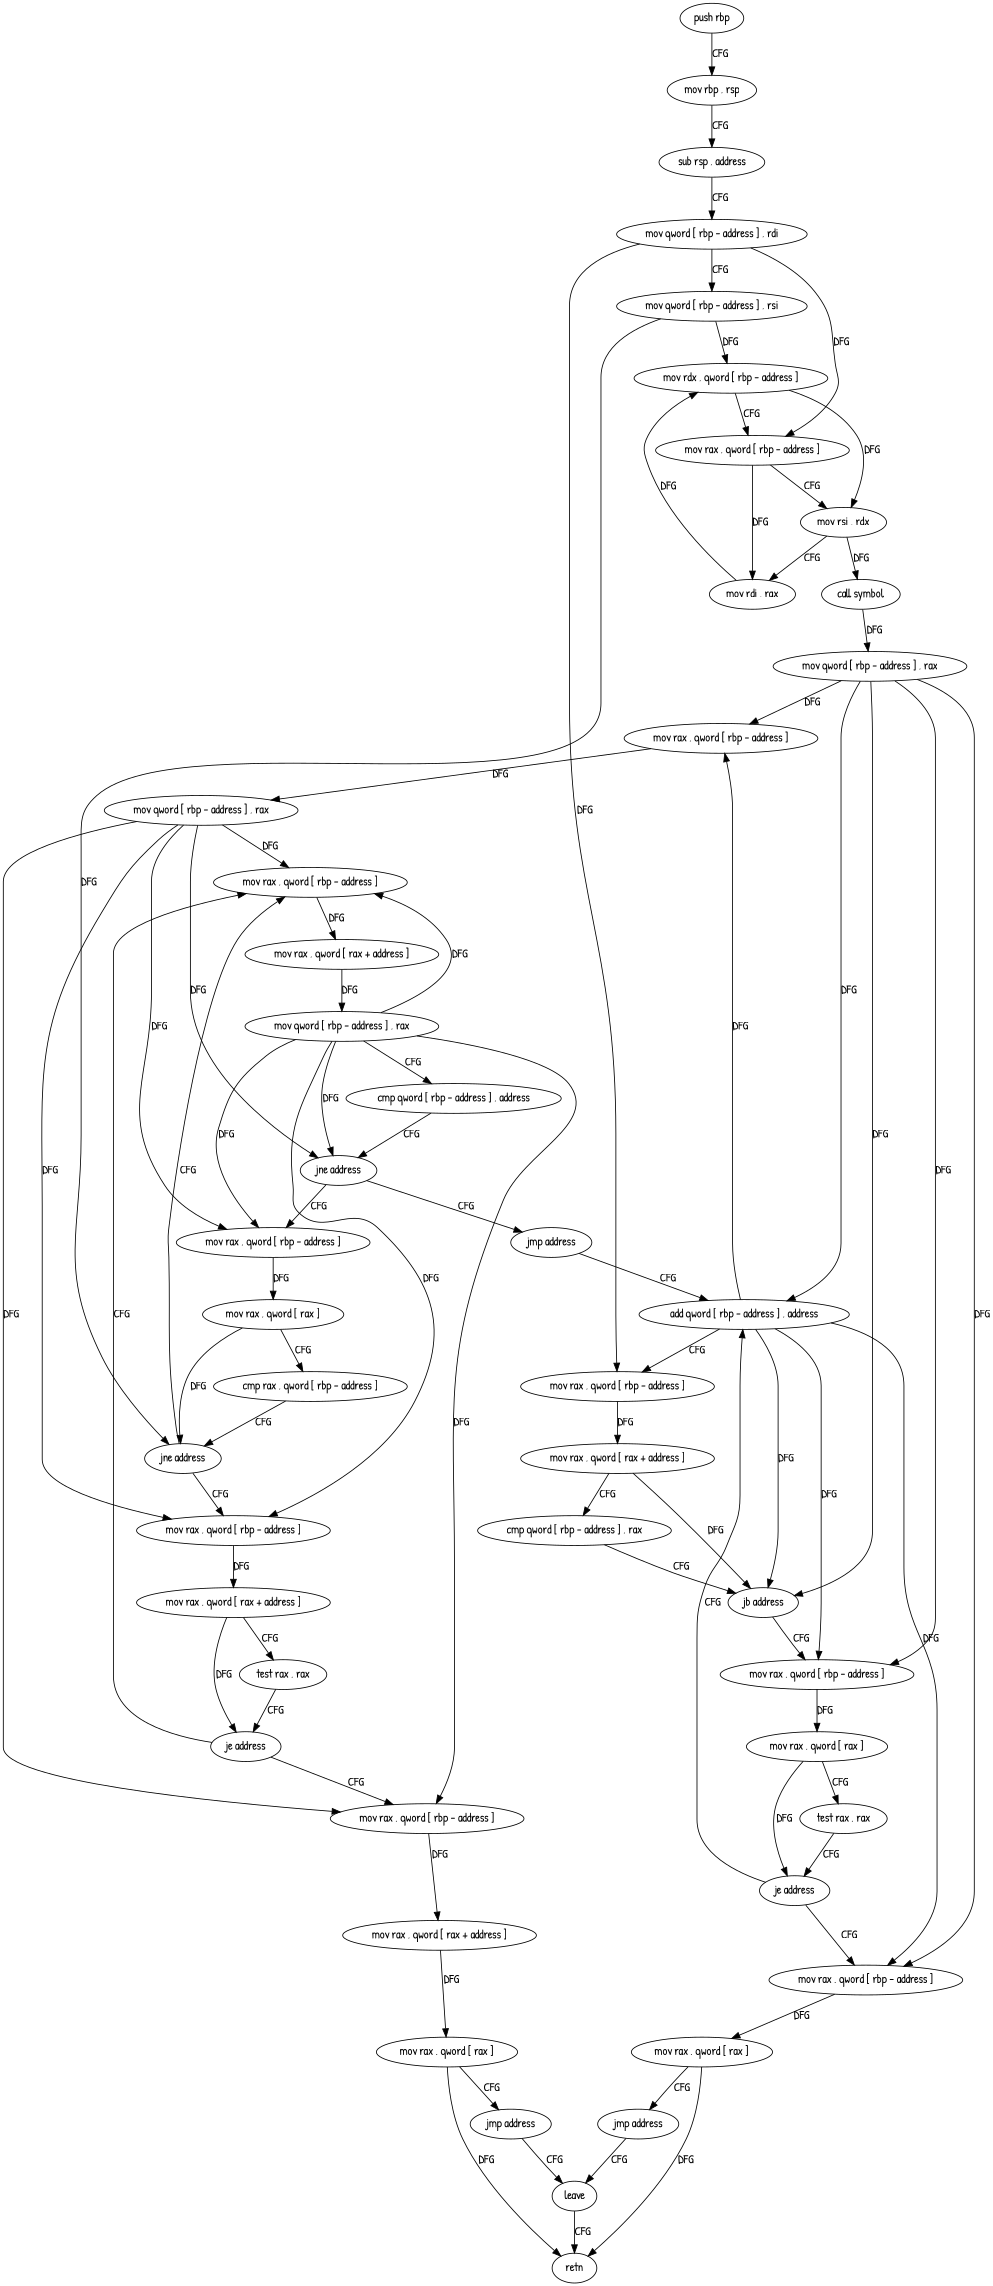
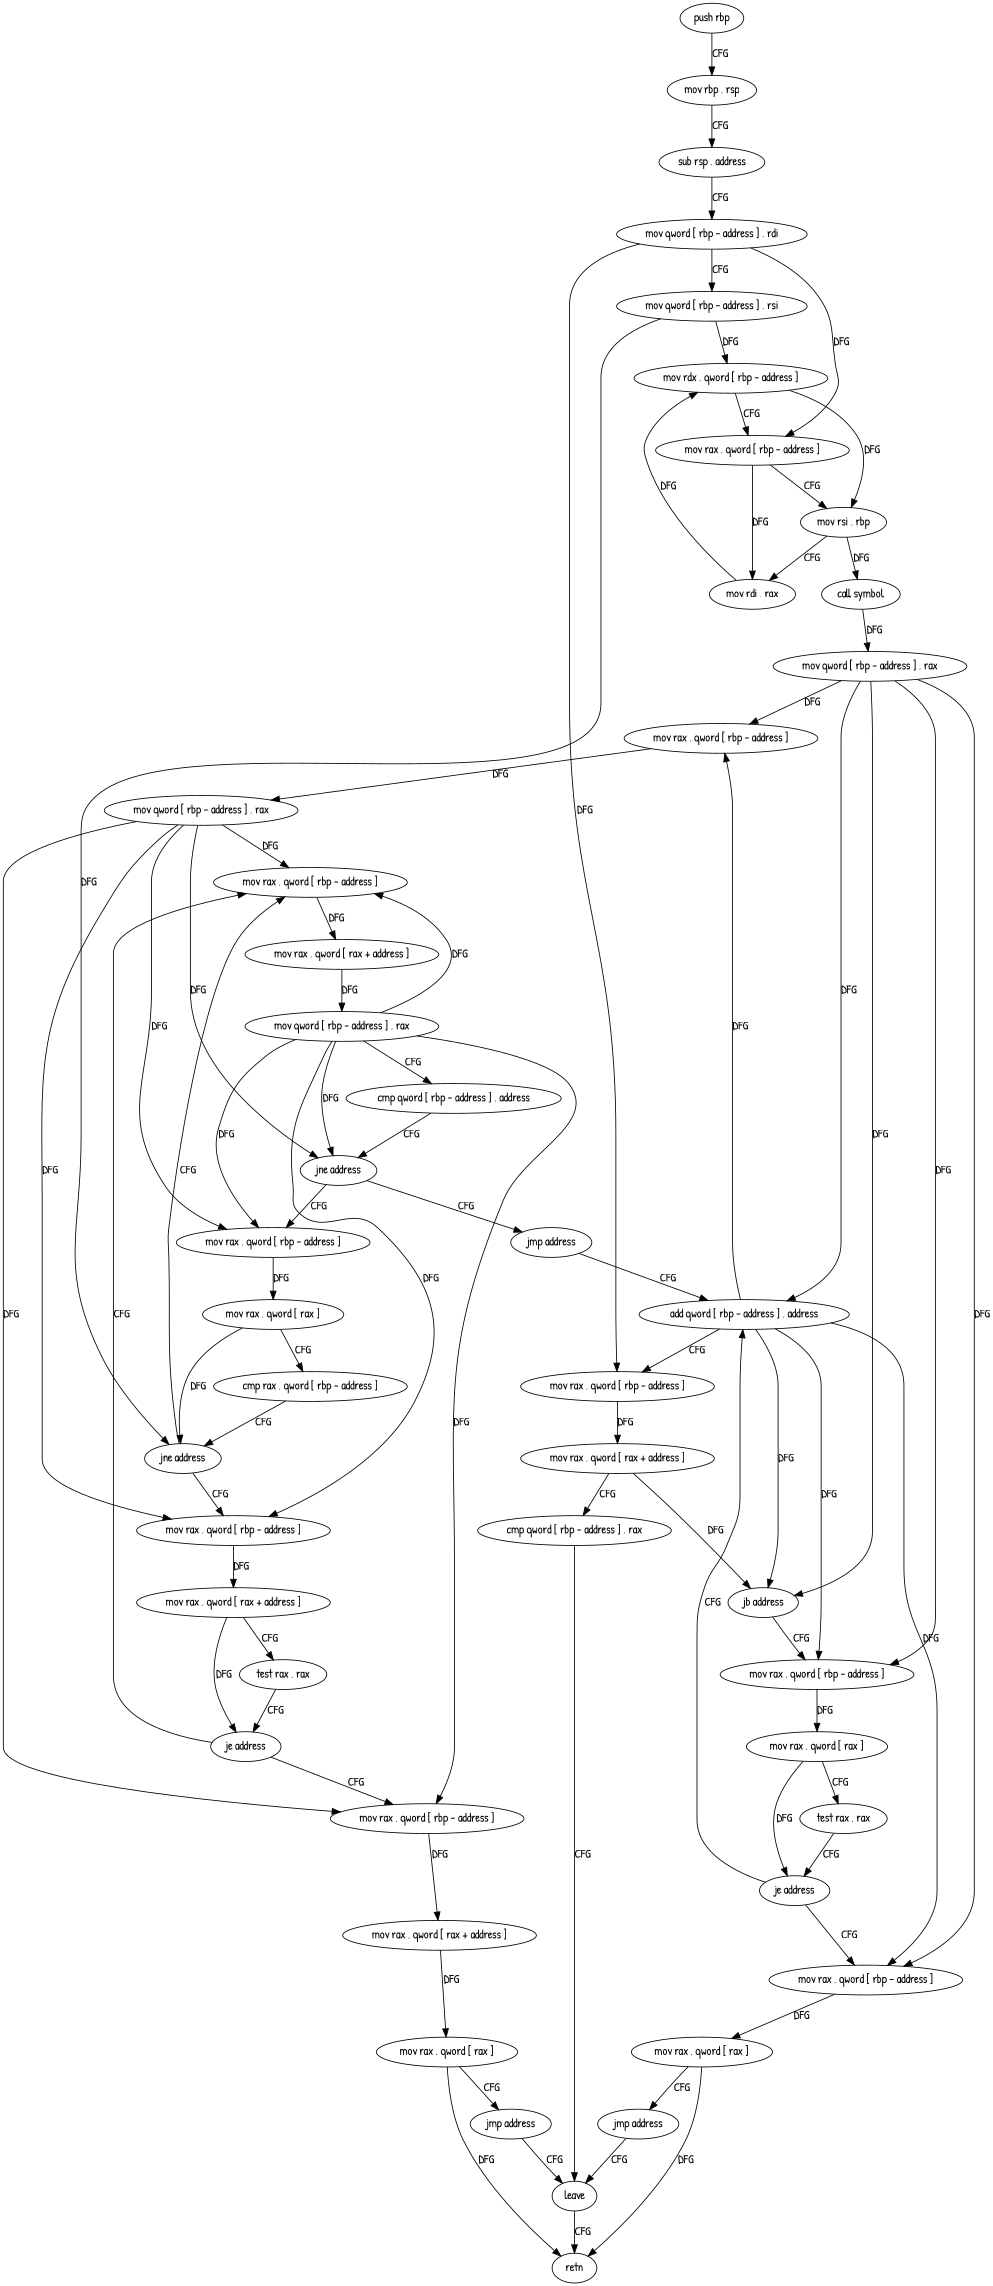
node "mov rsi , rdx": label "mov rsi , rdx" -> "mov rsi , rbp"
edge "cmp qword [ rbp - address ] , rax" -> "jb address": now "cmp qword [ rbp - address ] , rax" -> "leave"
